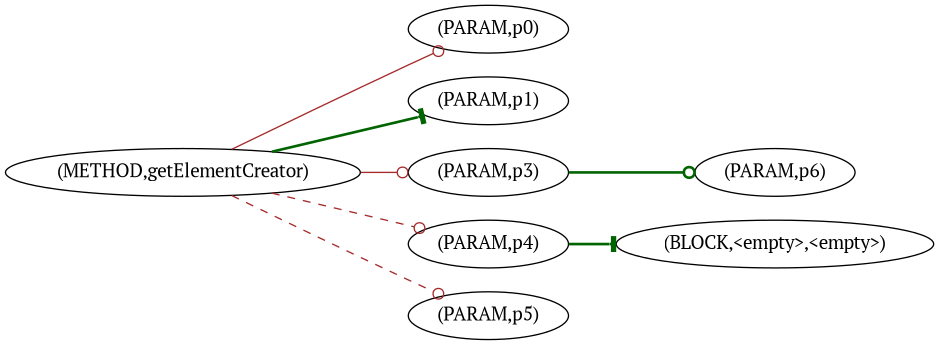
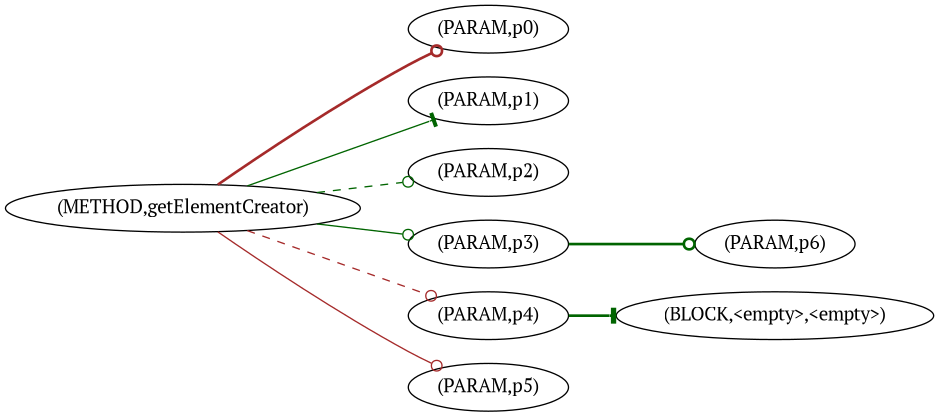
edge "(METHOD,getElementCreator)" -> "(PARAM,p0)": style solid -> bold
edge "(METHOD,getElementCreator)" -> "(PARAM,p1)": style bold -> solid
edge "(METHOD,getElementCreator)" -> "(PARAM,p3)": color brown -> darkgreen
node "(PARAM,p2)": added
edge "(METHOD,getElementCreator)" -> "(PARAM,p5)": style dashed -> solid
